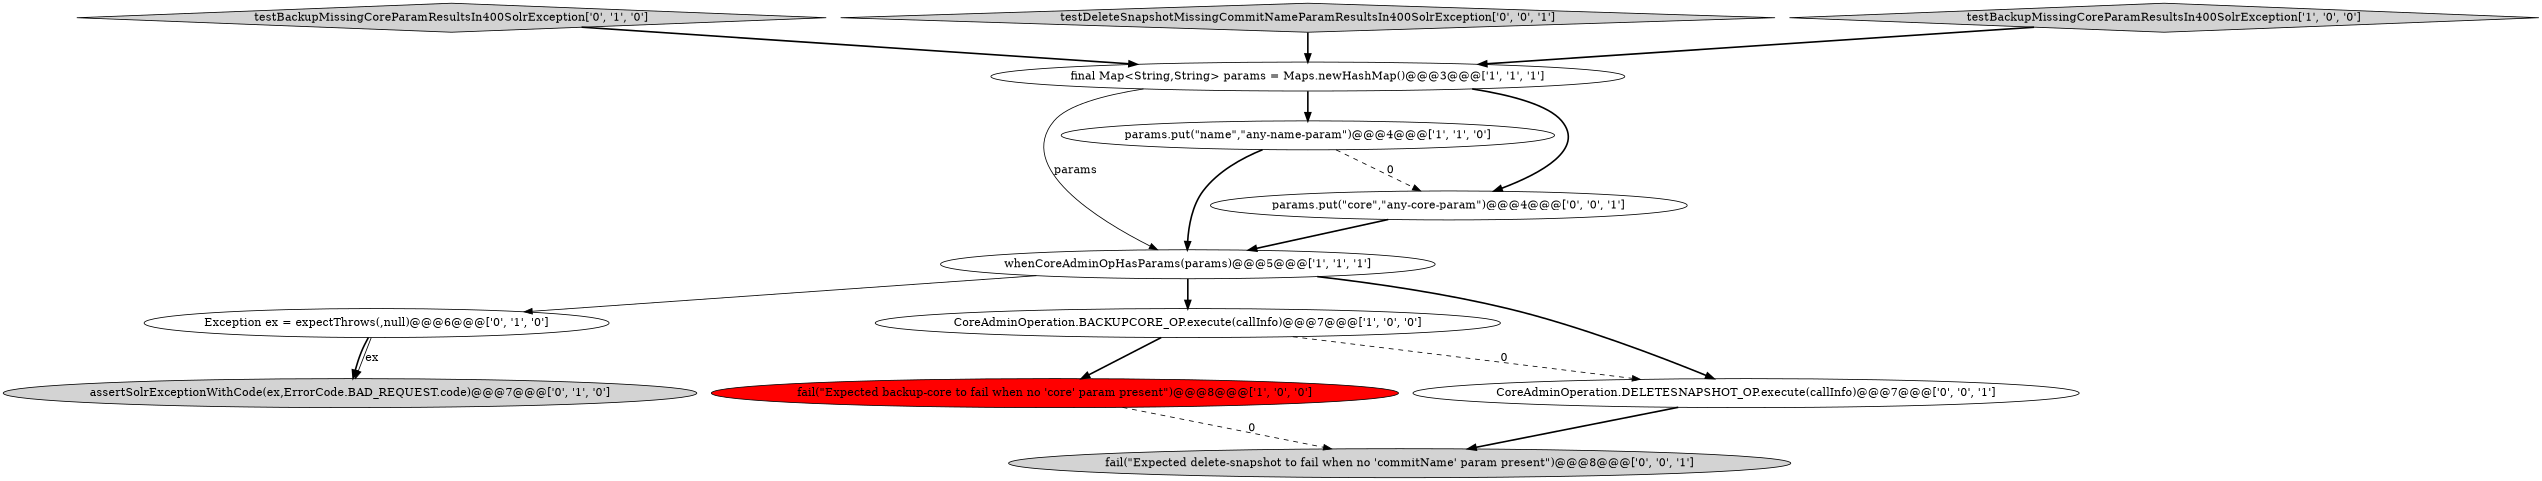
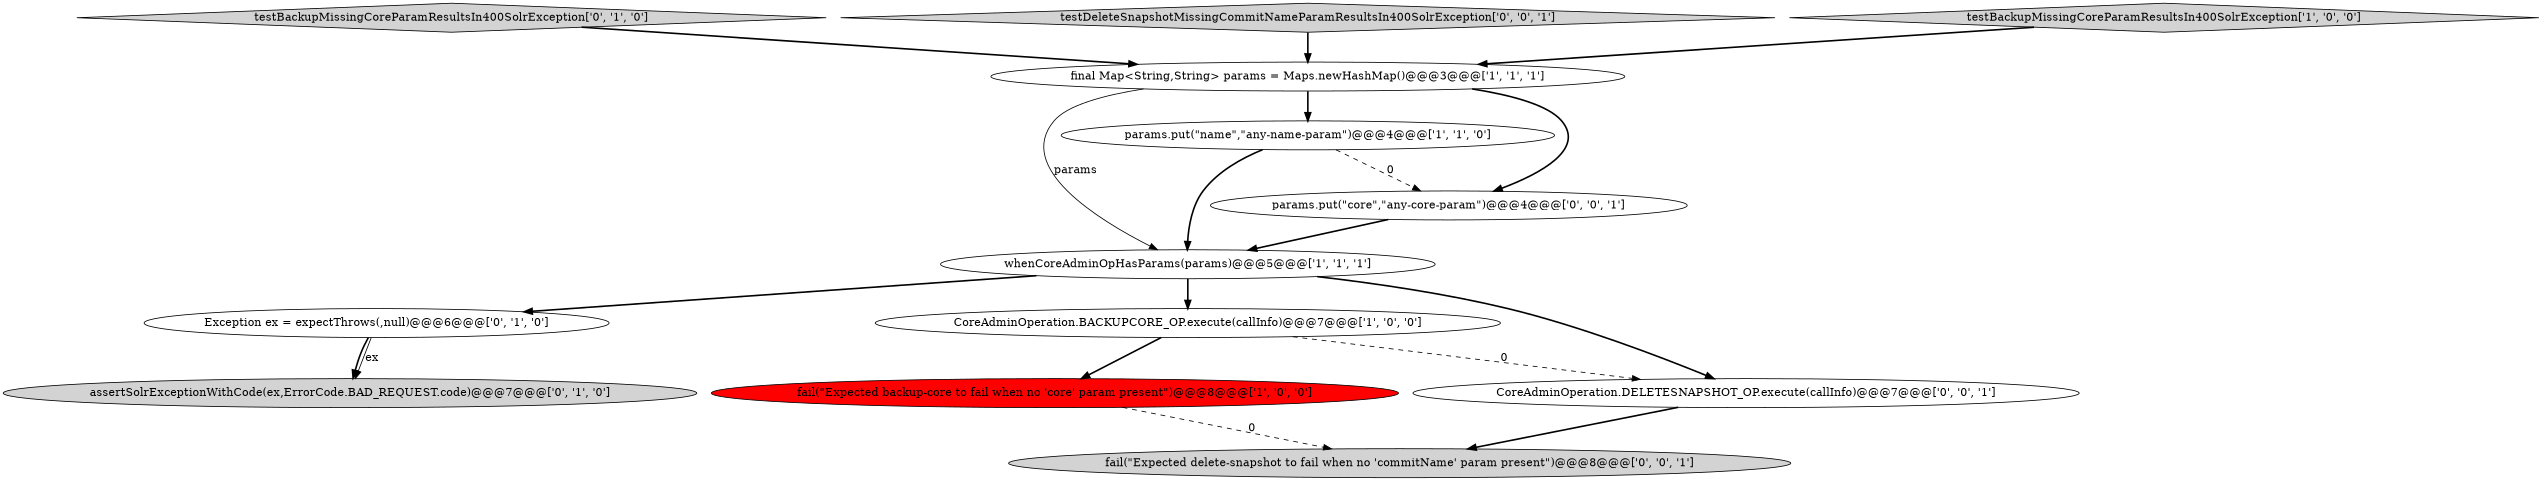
edge "whenCoreAdminOpHasParams(params)@@@5@@@['1', '1', '1']" -> "Exception ex = expectThrows(,null)@@@6@@@['0', '1', '0']": style solid -> bold
